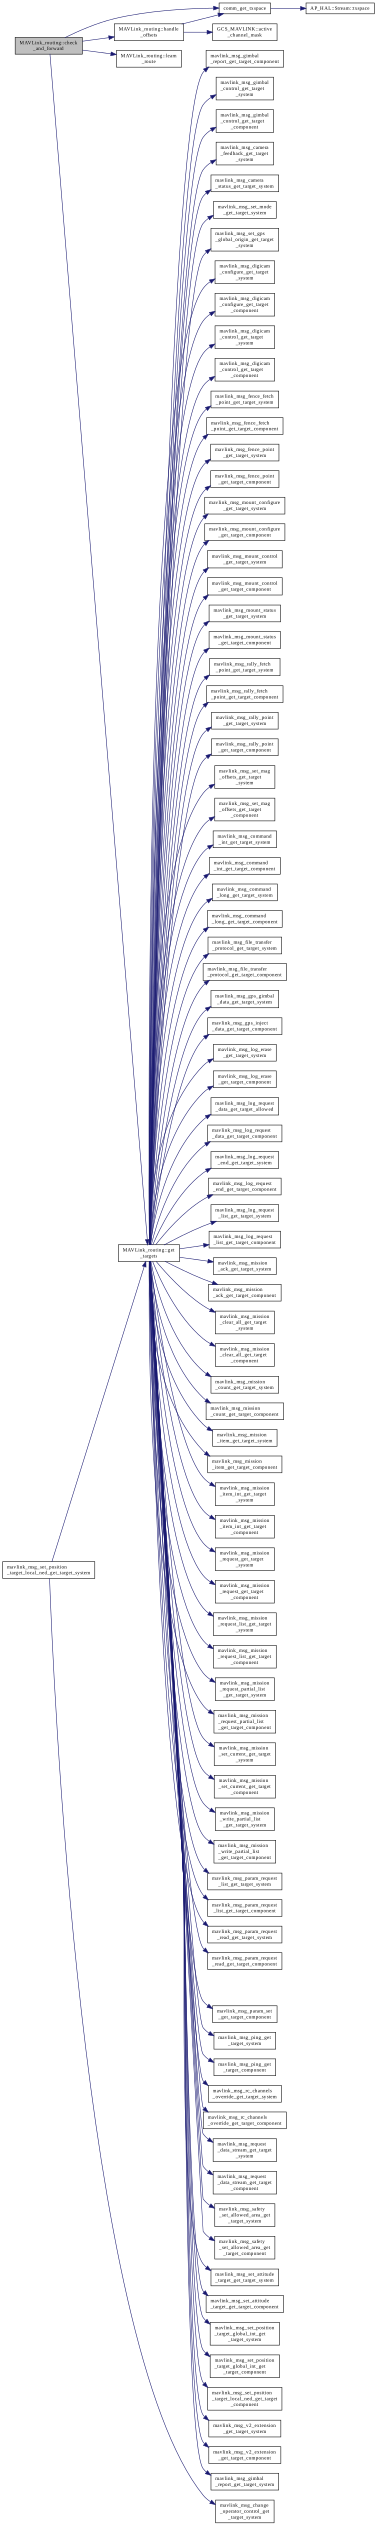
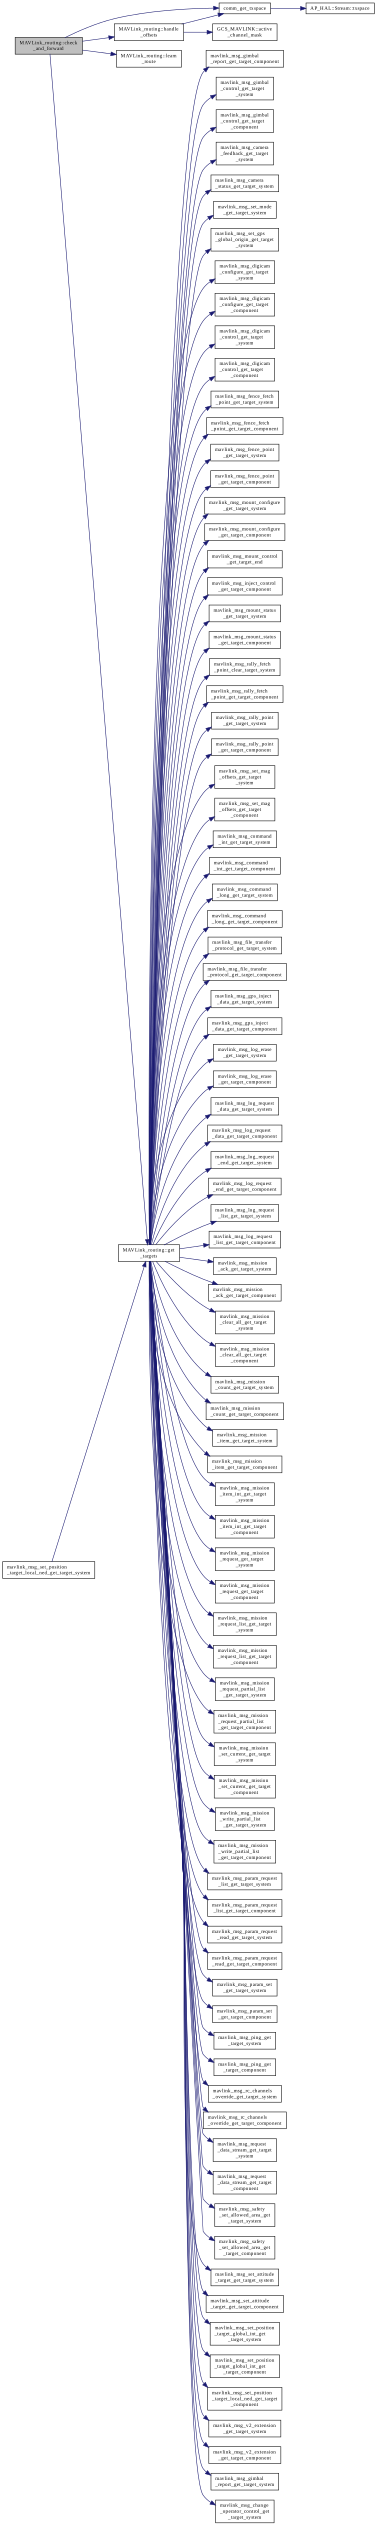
node "mavlink_msg_mount_control _get_target_system": label "mavlink_msg_mount_control _get_target_system" -> "mavlink_msg_mount_control _get_target_end"
node "mavlink_msg_mount_control _get_target_component": label "mavlink_msg_mount_control _get_target_component" -> "mavlink_msg_inject_control _get_target_component"
node "mavlink_msg_rally_fetch _point_get_target_system": label "mavlink_msg_rally_fetch _point_get_target_system" -> "mavlink_msg_rally_fetch _point_clear_target_system"
node "mavlink_msg_gps_gimbal _data_get_target_system": label "mavlink_msg_gps_gimbal _data_get_target_system" -> "mavlink_msg_gps_inject _data_get_target_system"
node "mavlink_msg_log_request _data_get_target_allowed": label "mavlink_msg_log_request _data_get_target_allowed" -> "mavlink_msg_log_request _data_get_target_system"
node "mavlink_msg_param_set _get_target_system": added
edge "mavlink_msg_set_position _target_local_ned_get_target_system" -> "mavlink_msg_change _operator_control_get _target_system": now "MAVLink_routing::get _targets" -> "mavlink_msg_change _operator_control_get _target_system"
